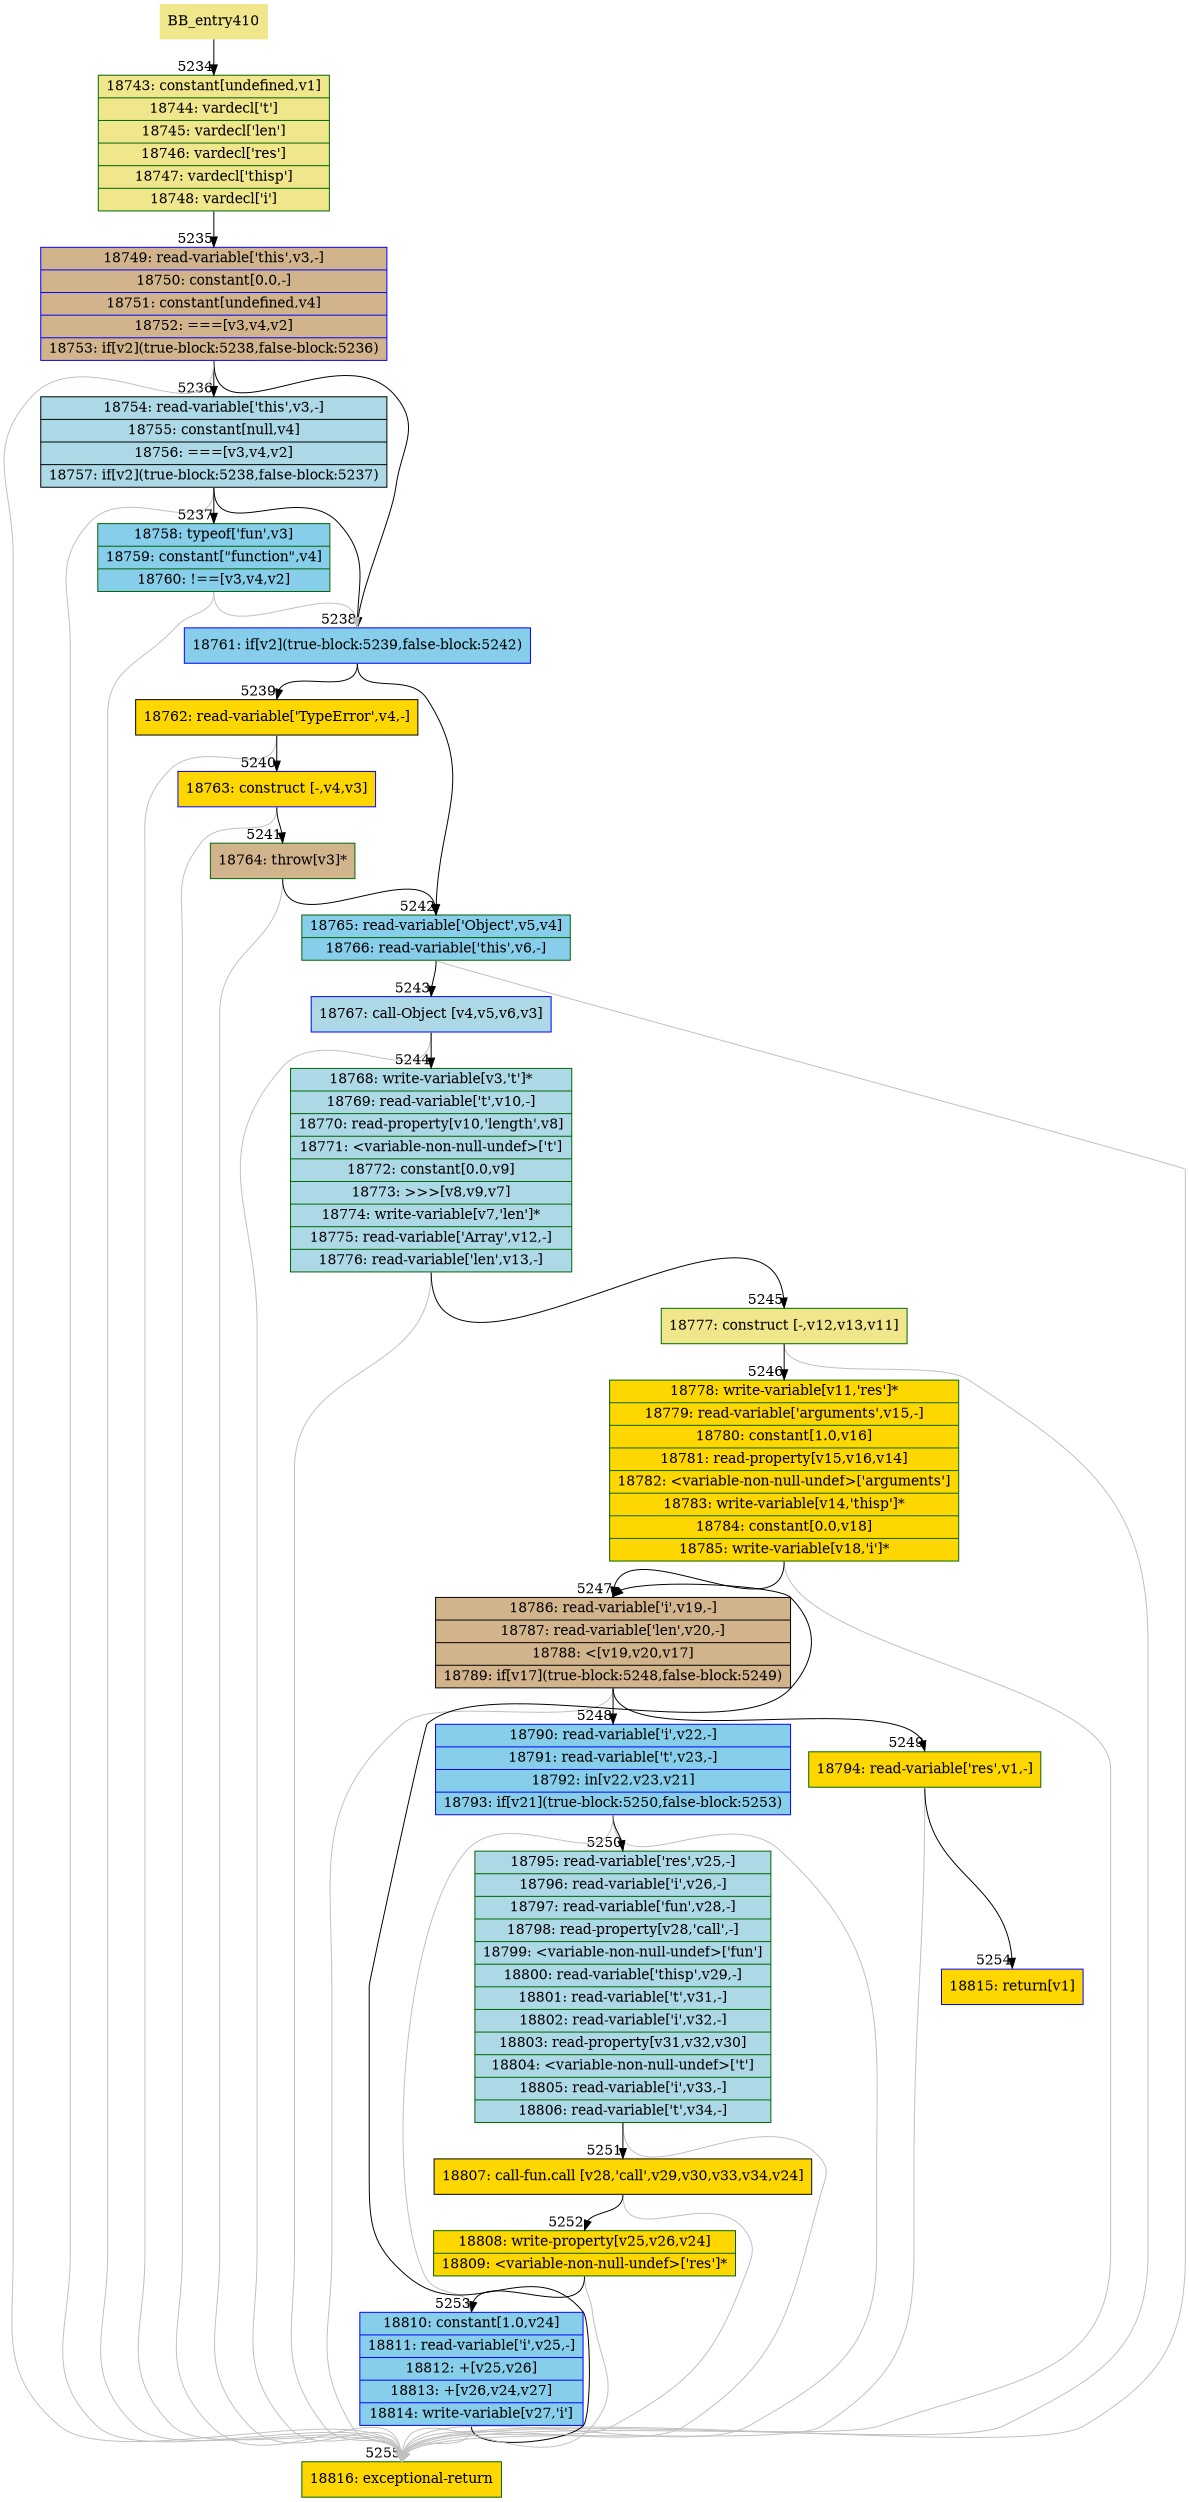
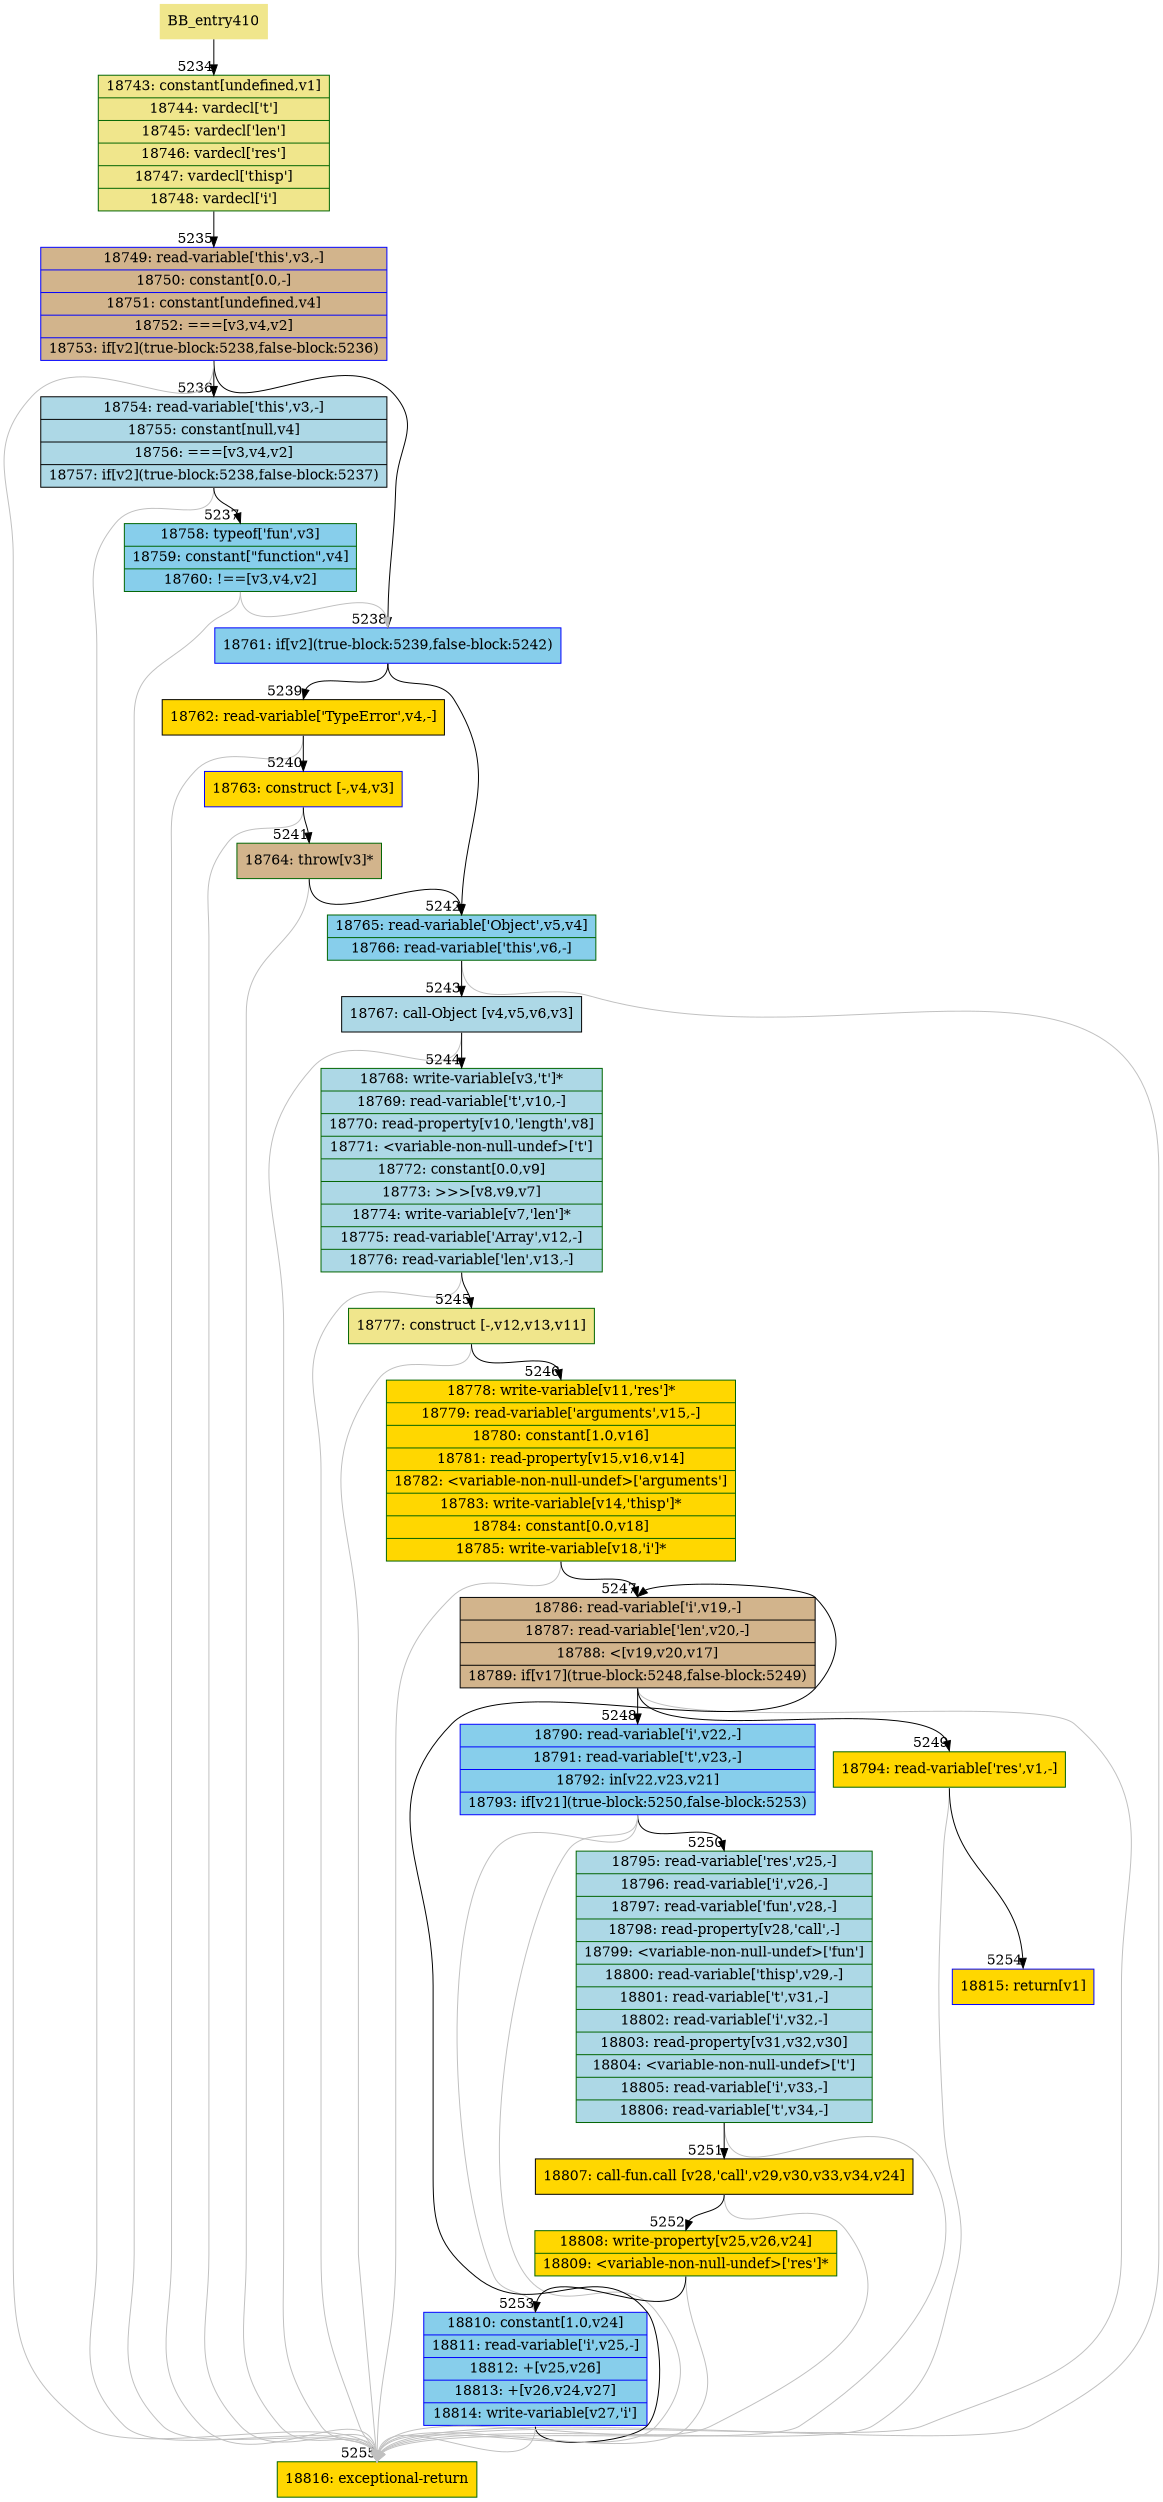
edge "18754: read-variable['this',v3,-]" -> "18761: if[v2](true-block:5239,false-block:5242)": removed
node "18767: call-Object [v4,v5,v6,v3]": color blue -> black
